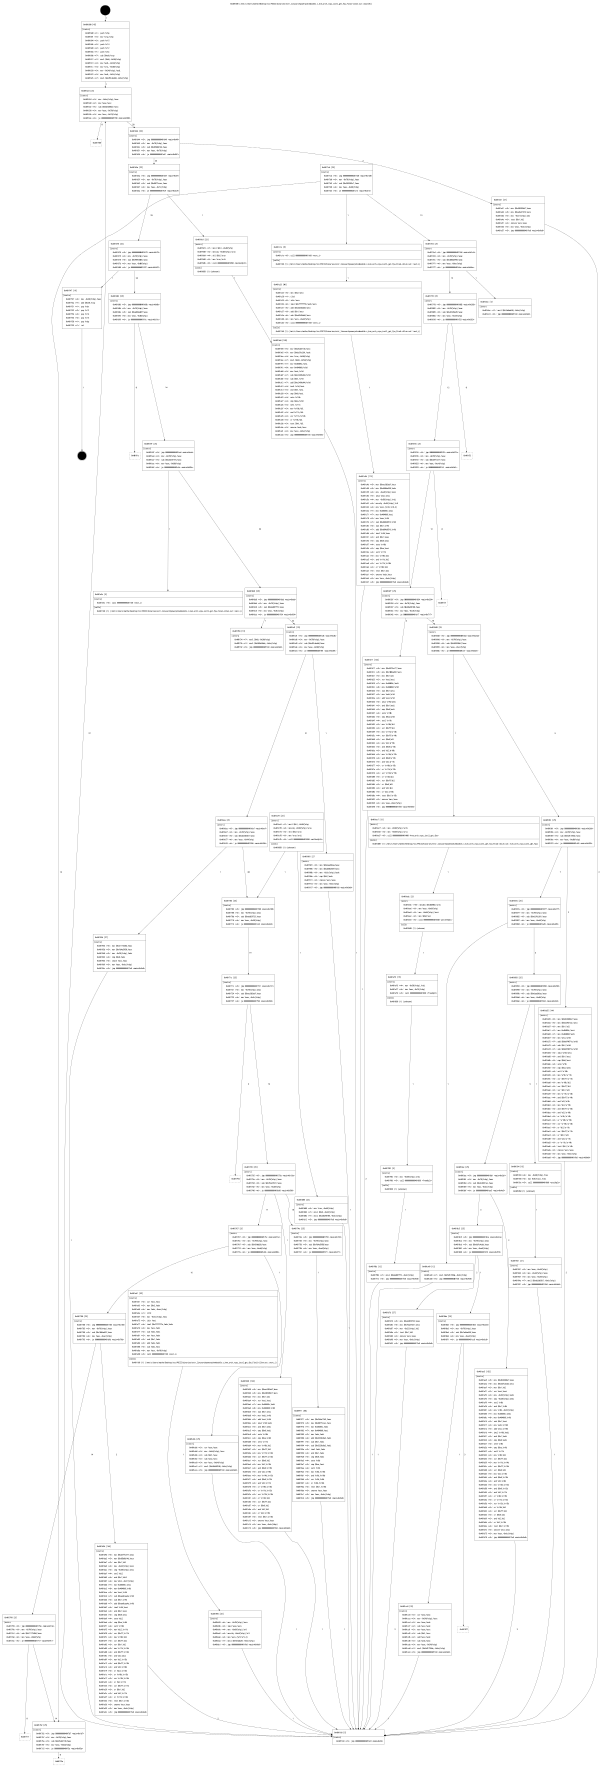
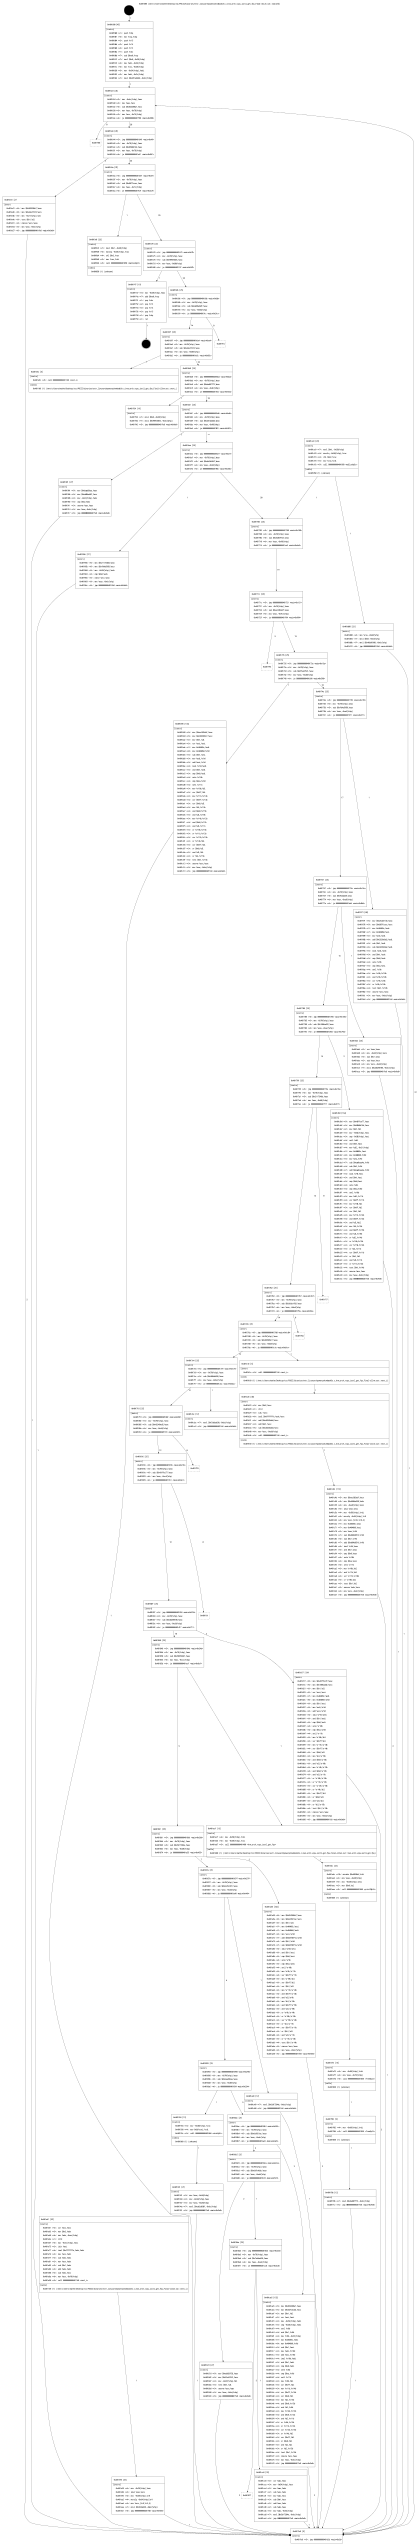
node "0x4019e0 [105]": removed
edge "0x4017cb [25]" -> "0x4017b2 [25]": reversed
edge "0x401735 [25]" -> "0x401767 [25]": now "0x40174e [25]" -> "0x401767 [25]"
